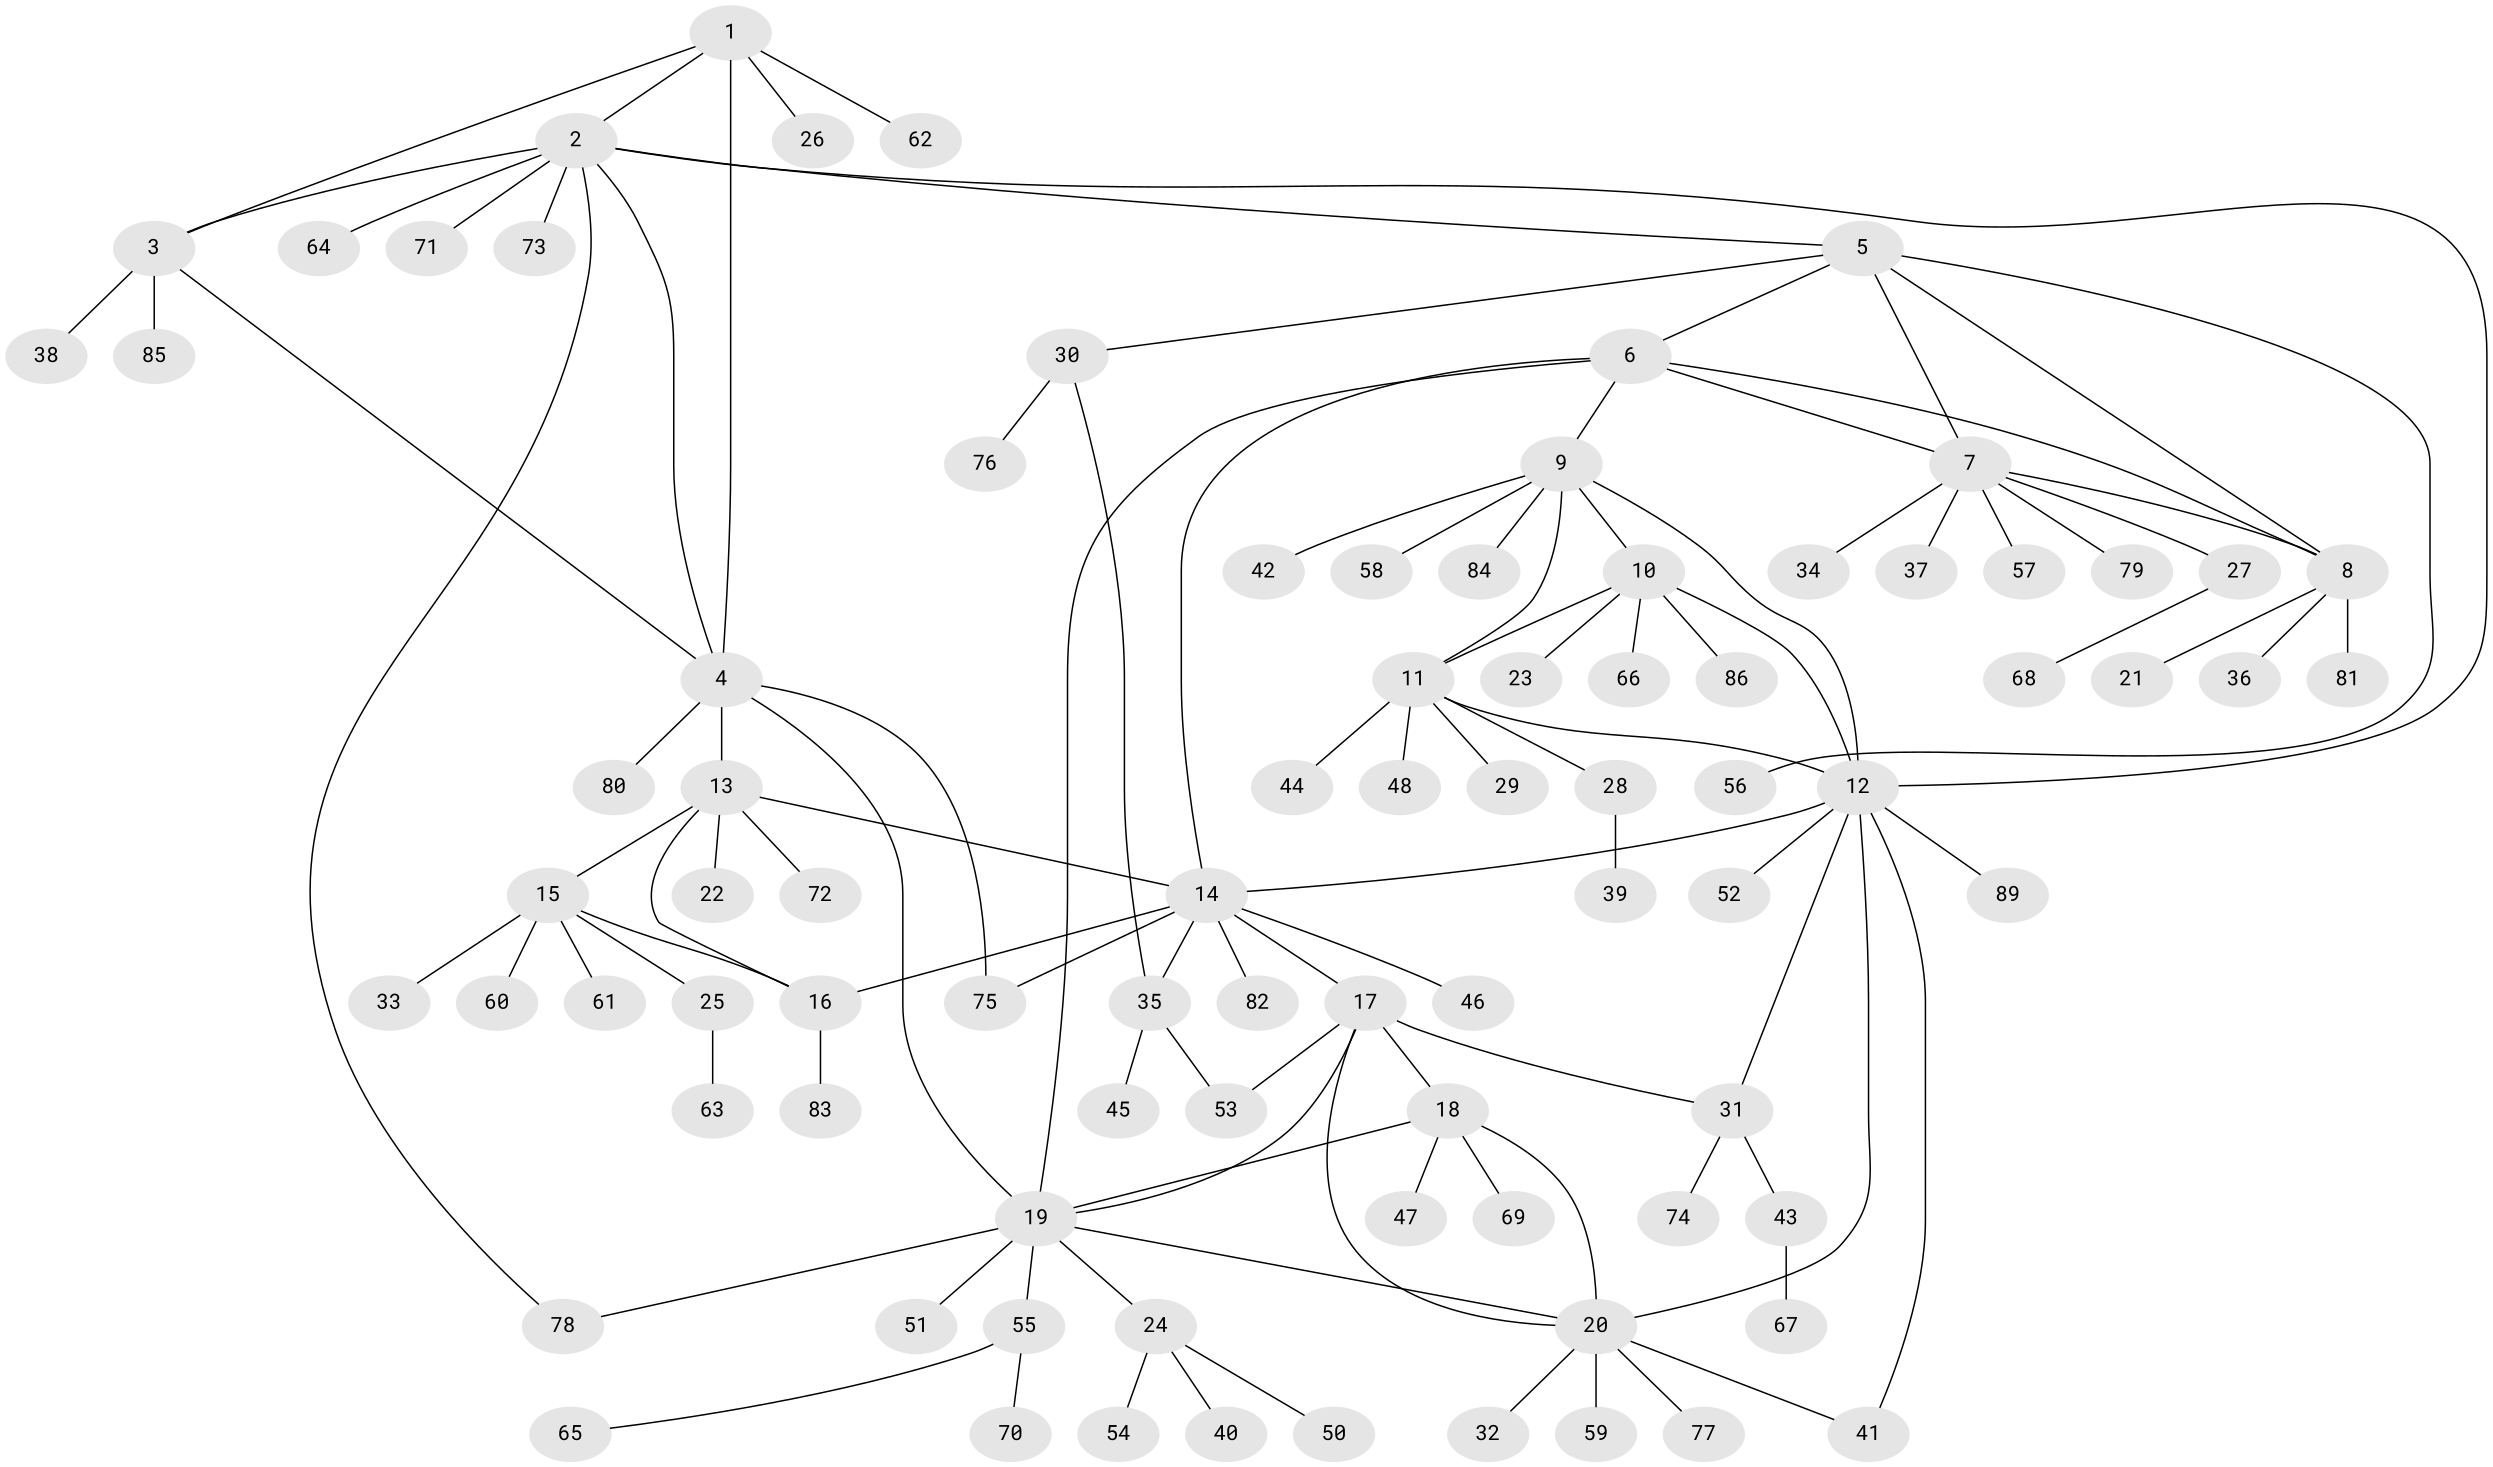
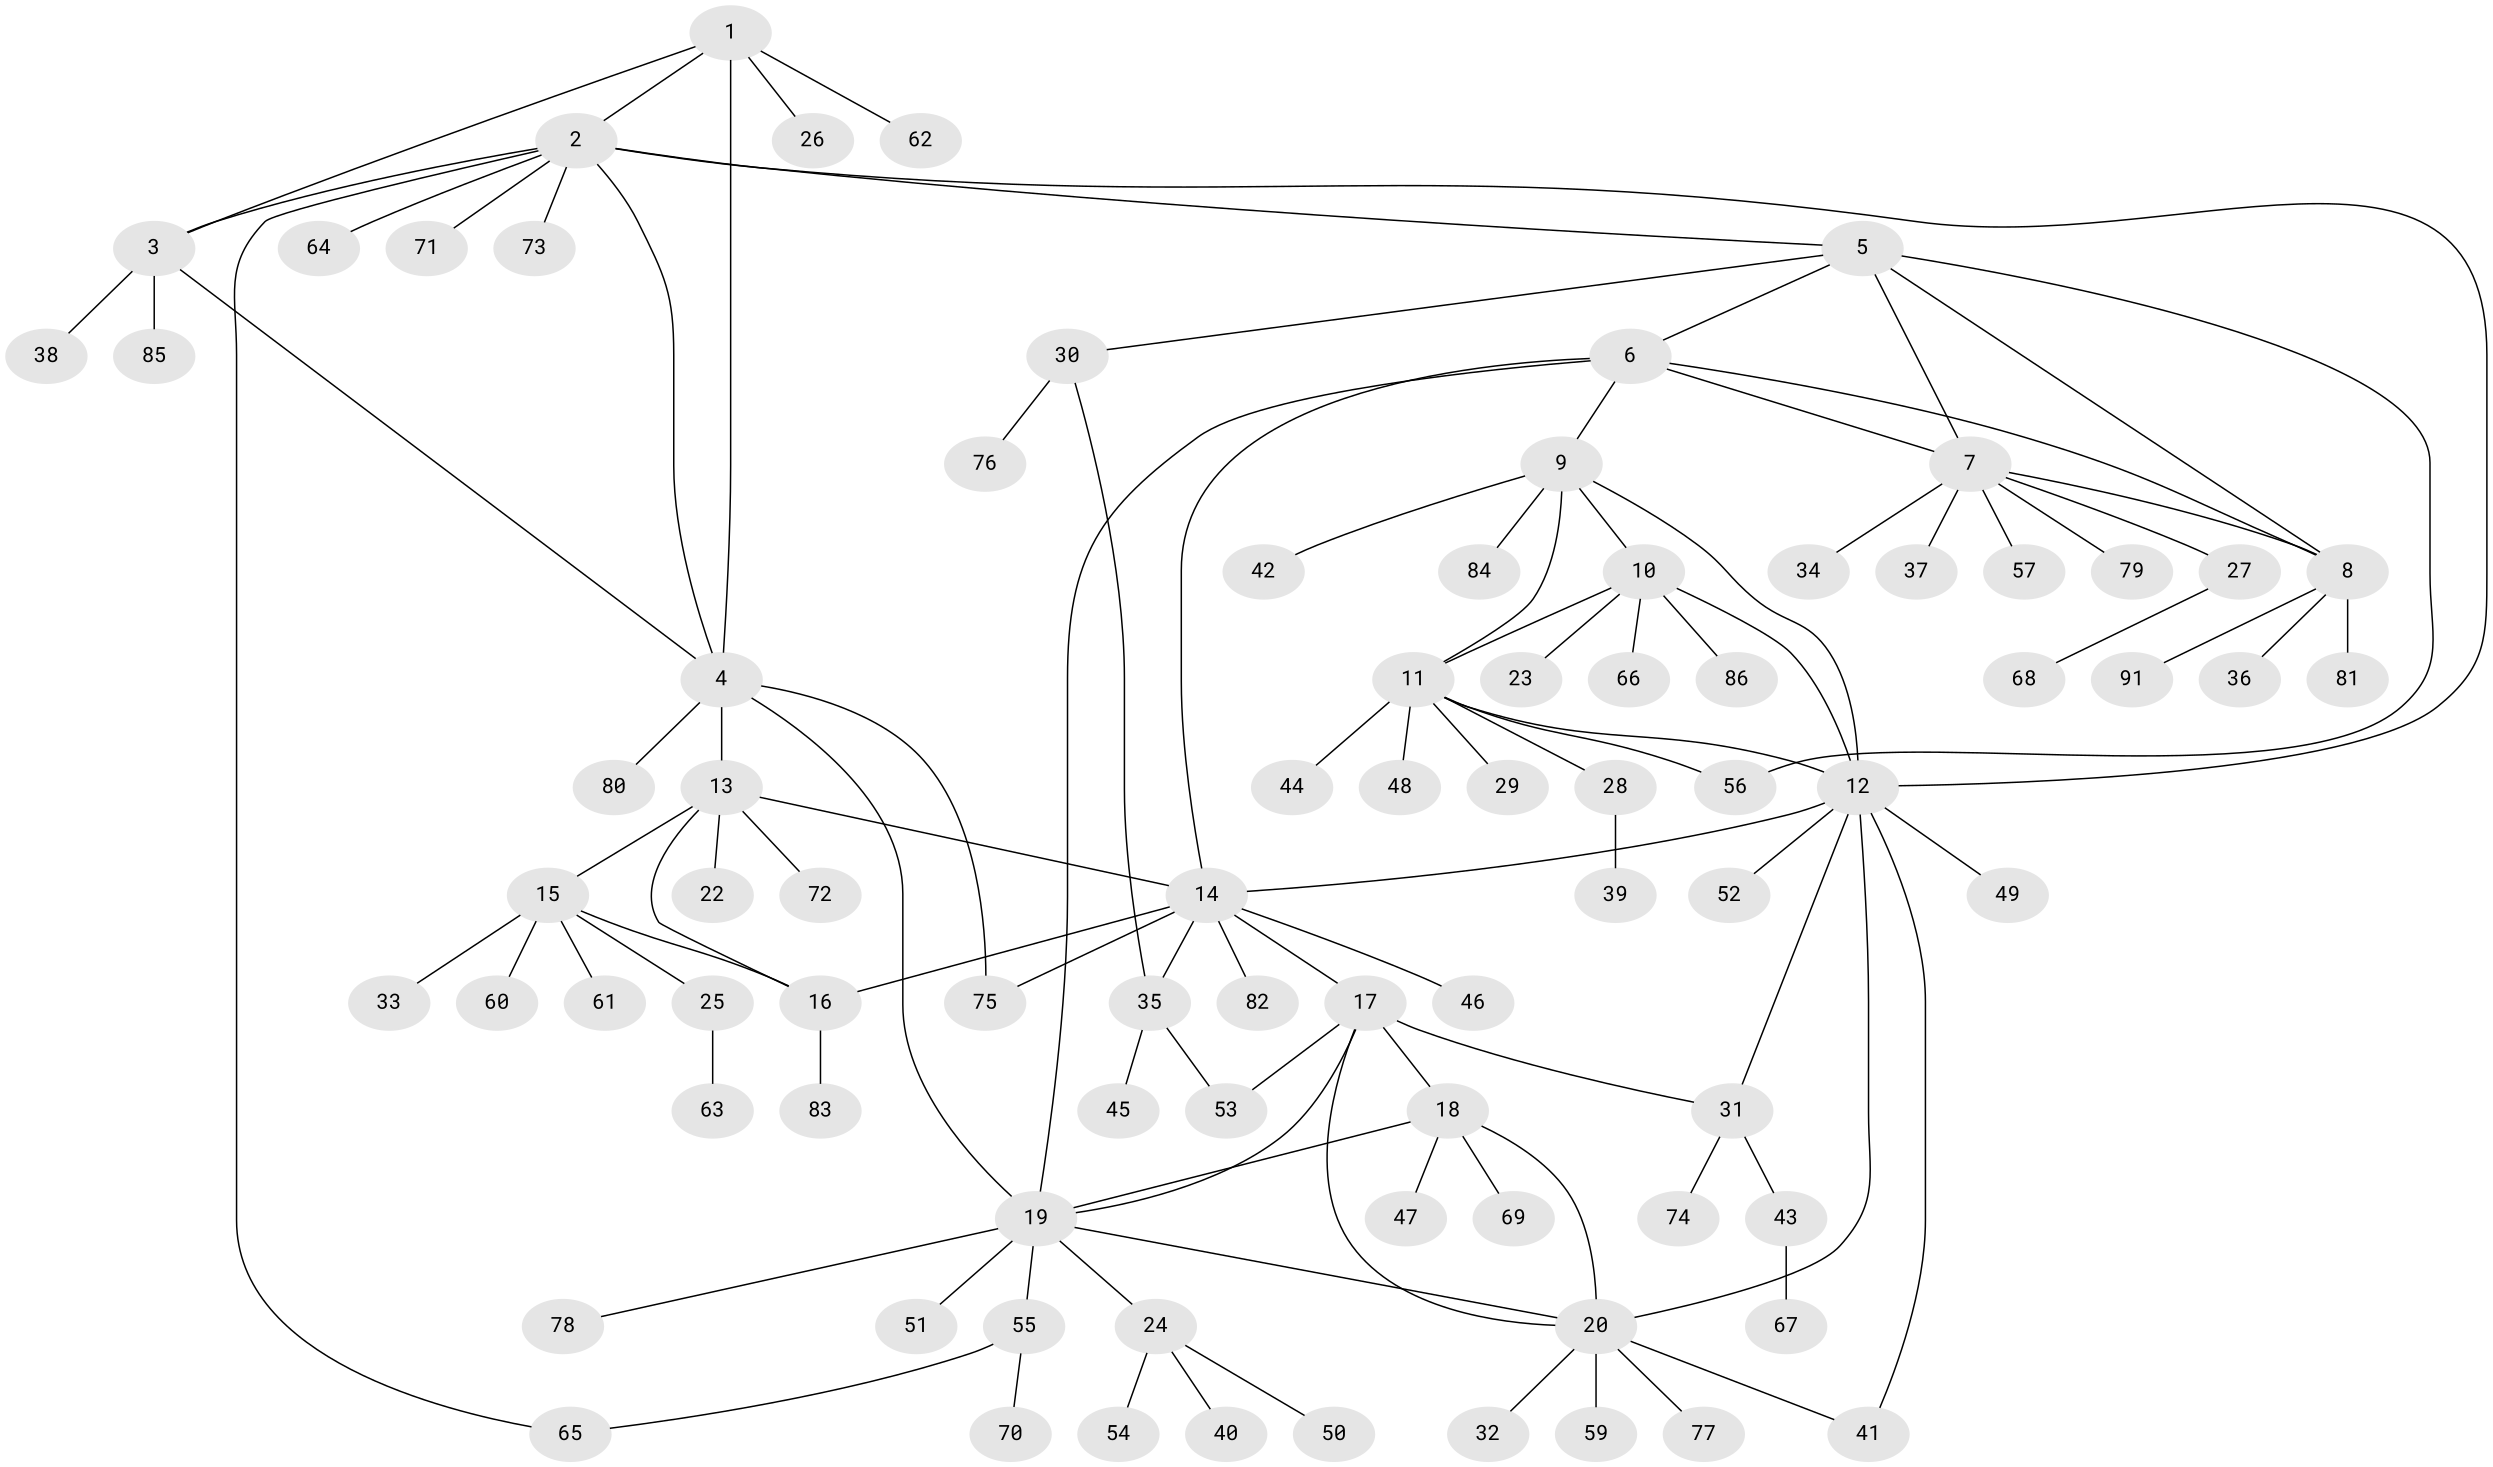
node "58": removed
node "21": label "21" -> "91"
edge "2" -- "78": now "2" -- "65"
edge "11" -- "56": added
node "89": label "89" -> "49"
